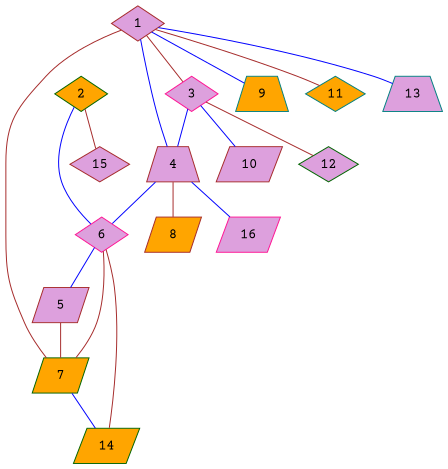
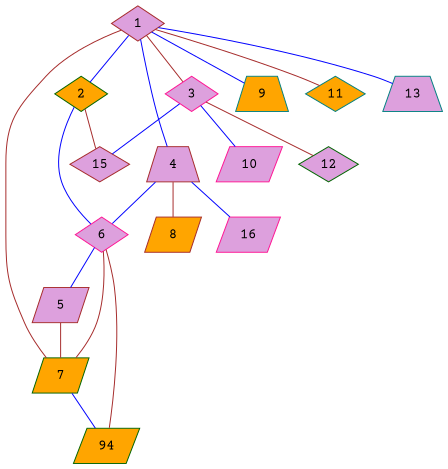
edge "1" -- "2": added
edge "3" -- "4": now "3" -- "15"
node "10": color brown -> deeppink
node "14": label "14" -> "94"
